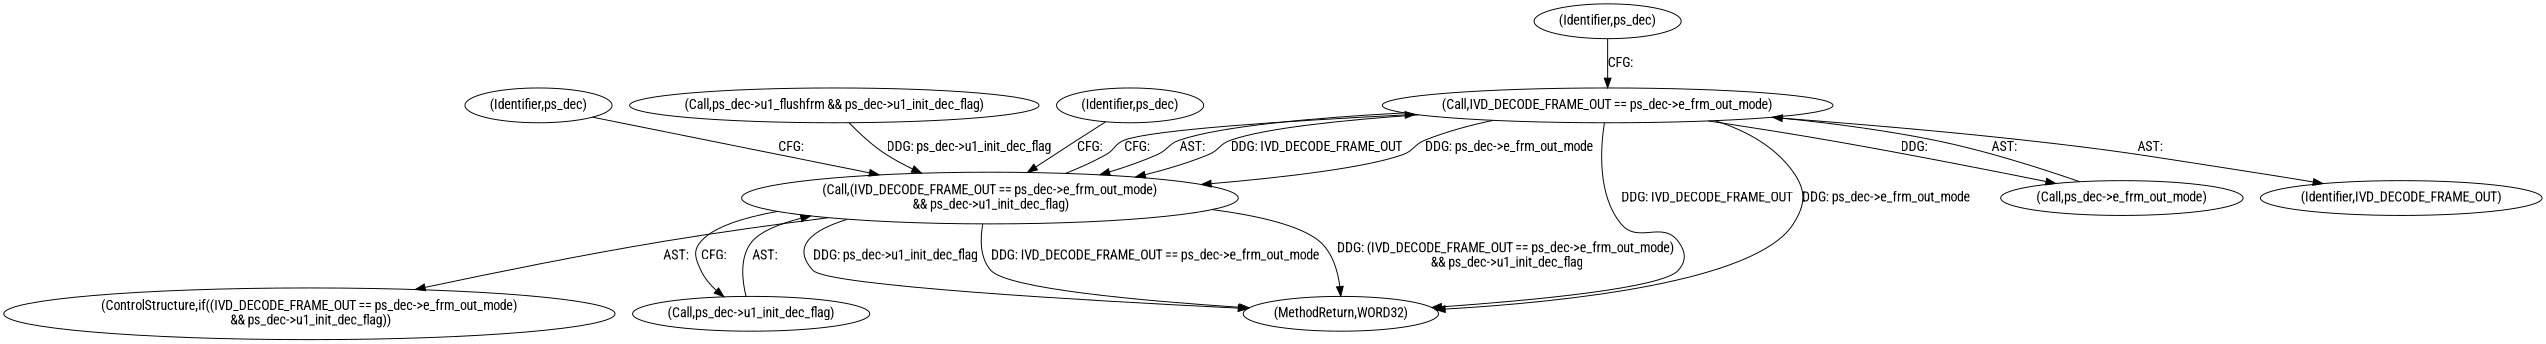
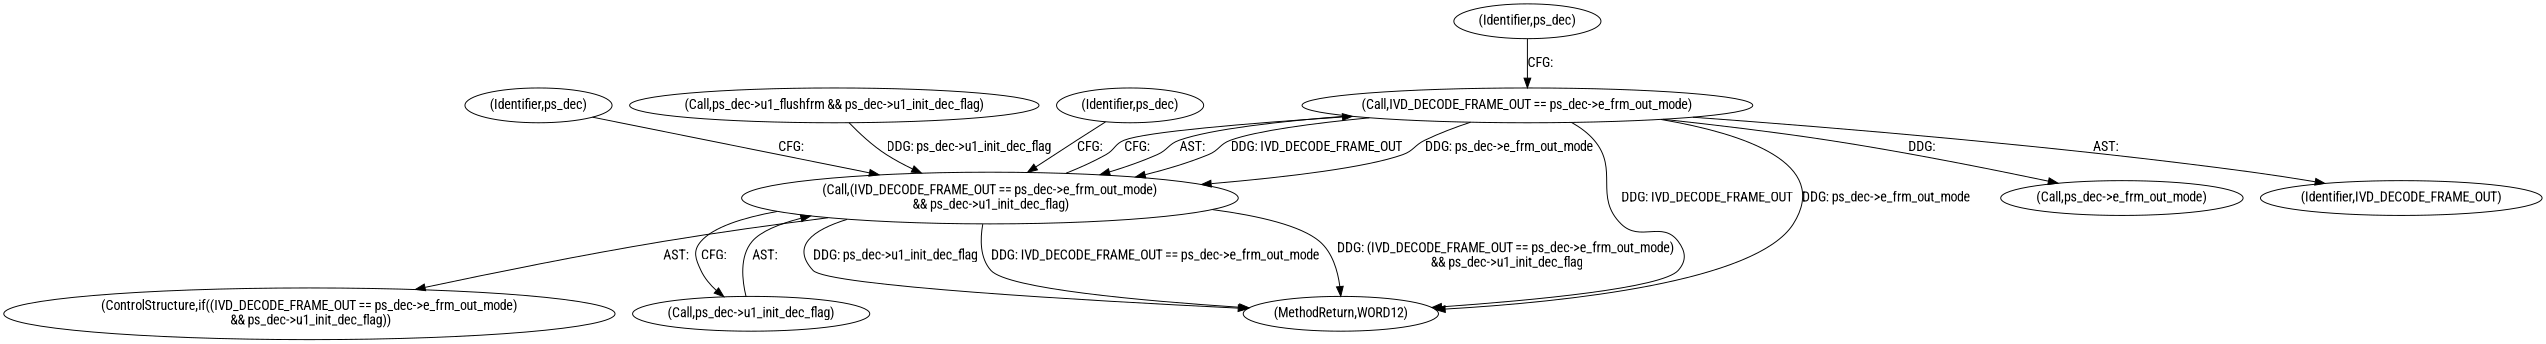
edge "(Call,ps_dec->e_frm_out_mode)" -> "(Call,IVD_DECODE_FRAME_OUT == ps_dec->e_frm_out_mode)": removed, label "AST:"
node "(MethodReturn,WORD32)": label "(MethodReturn,WORD32)" -> "(MethodReturn,WORD12)"
